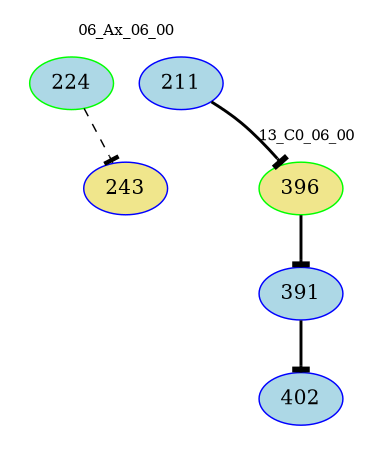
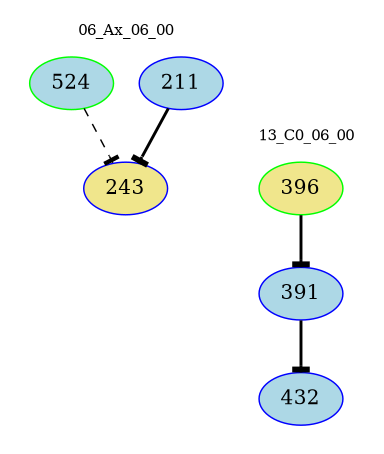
node "224": label "224" -> "524"
edge "211" -> "396": now "211" -> "243"
node "402": label "402" -> "432"
